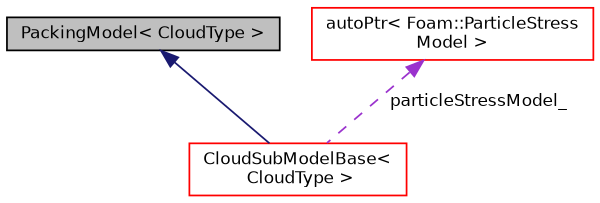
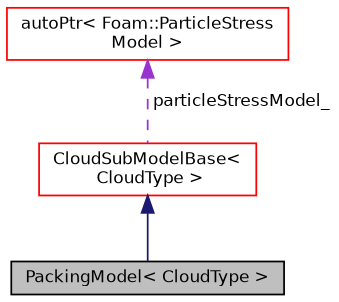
edge "CloudSubModelBase< CloudType >" -> "PackingModel< CloudType >": reversed
